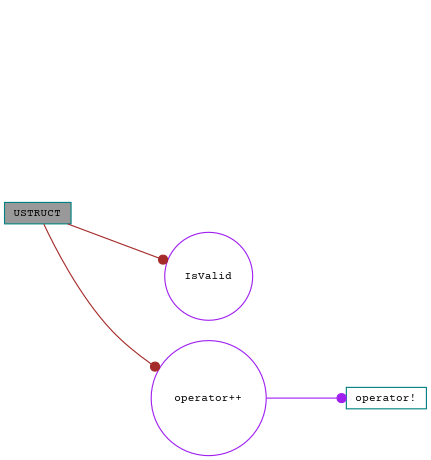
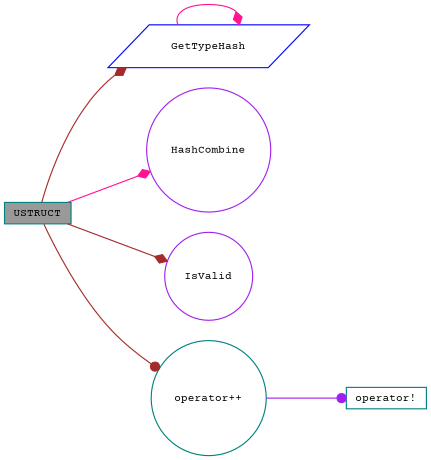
node "GetTypeHash": added
node "HashCombine": added
edge "USTRUCT" -> "IsValid": arrowhead dot -> diamond
node "operator++": color purple -> teal
